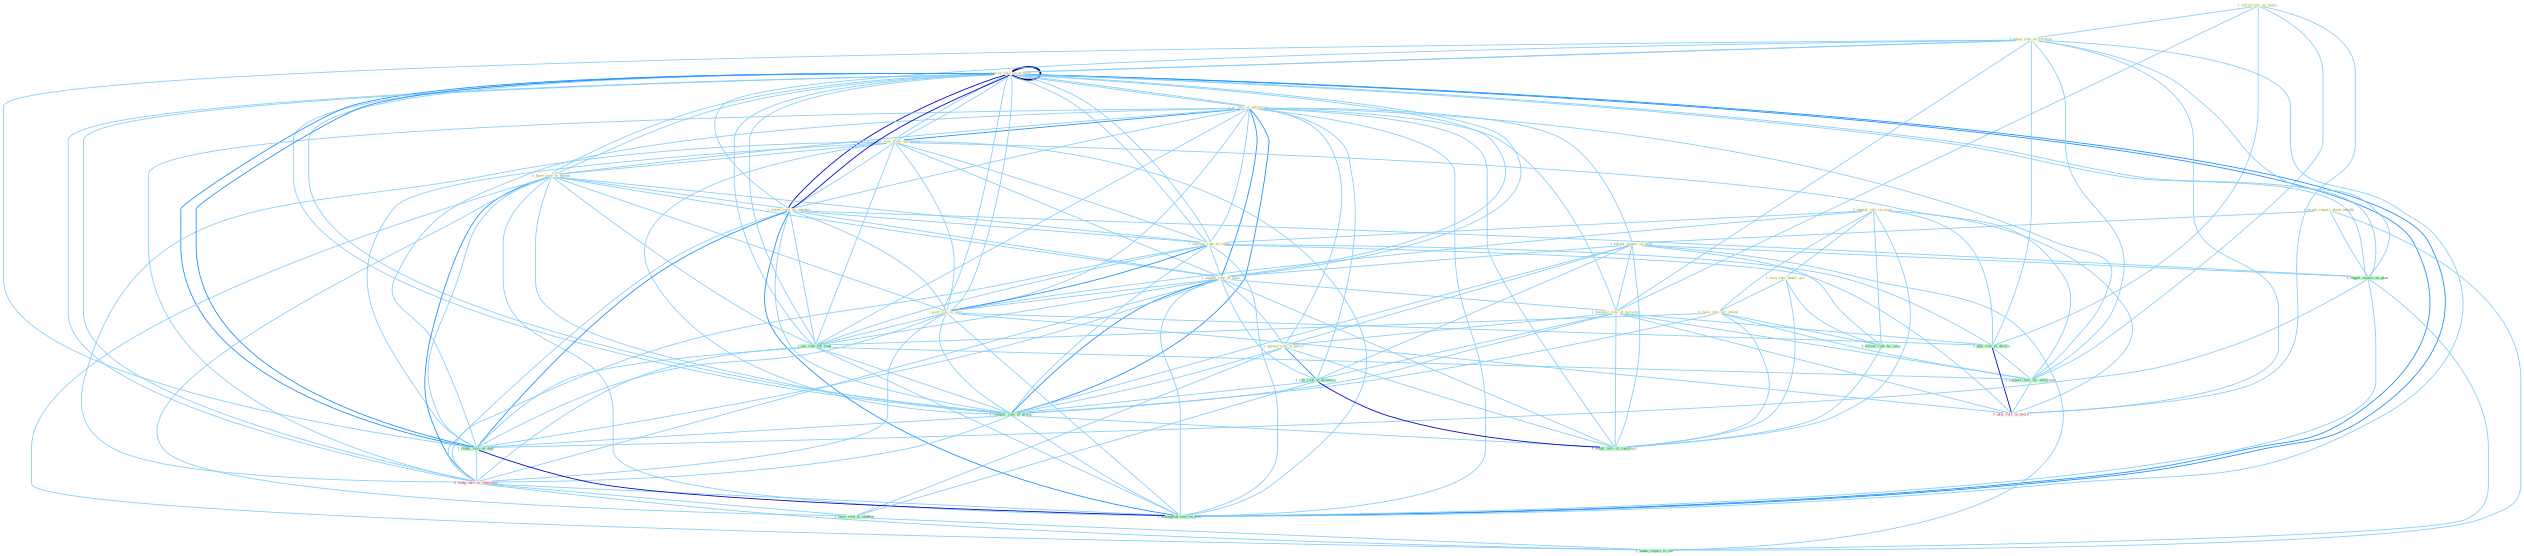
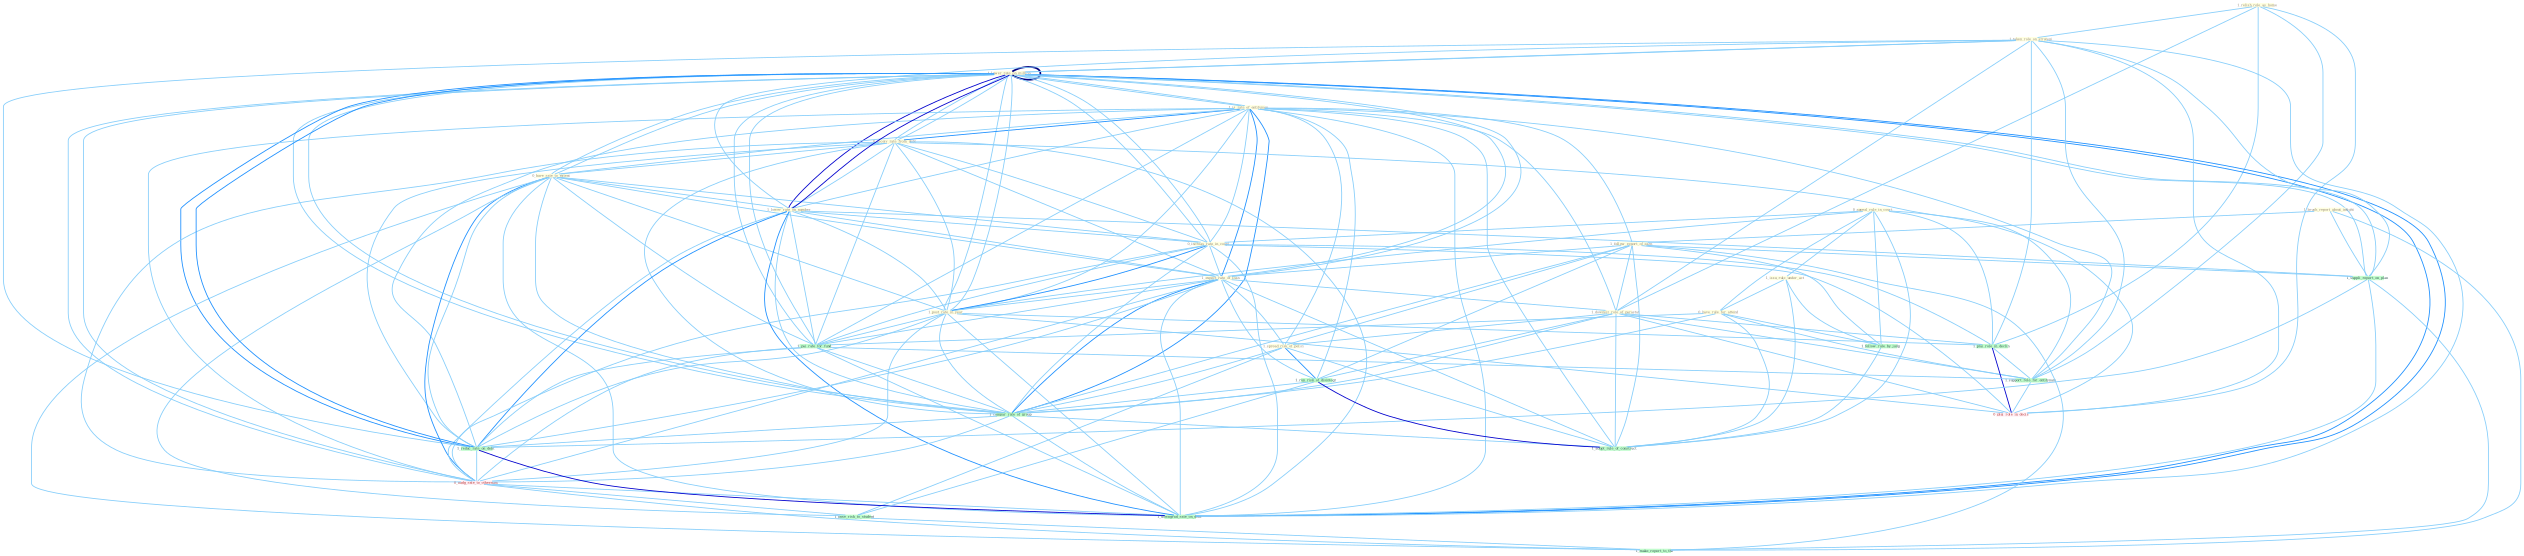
node "0_receiv_rate_from_entitynam": label "0_receiv_rate_from_entitynam" -> "0_receiv_rate_from_debt"
node "7_increas_rate_in_coupl": label "7_increas_rate_in_coupl" -> "0_increas_rate_in_coupl"
